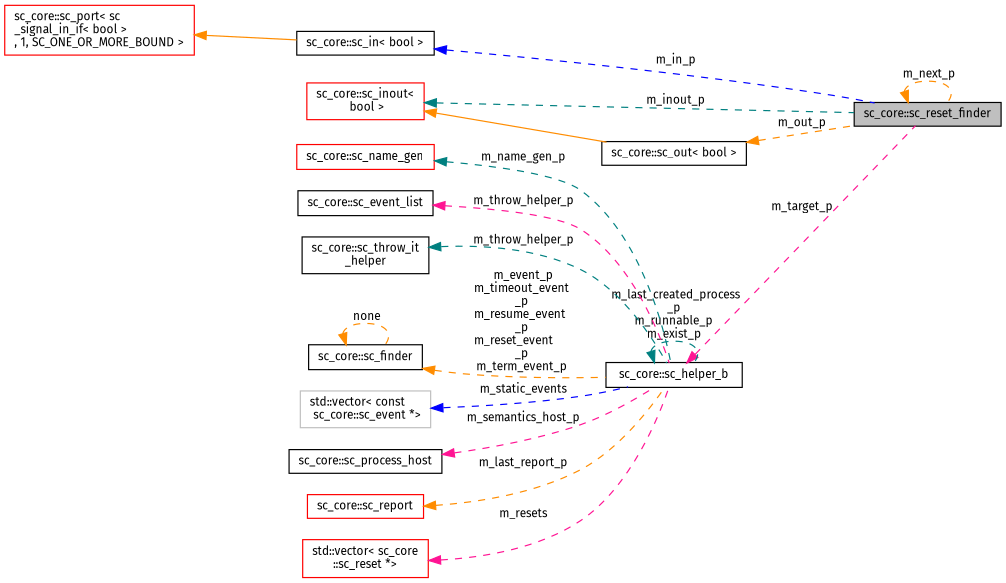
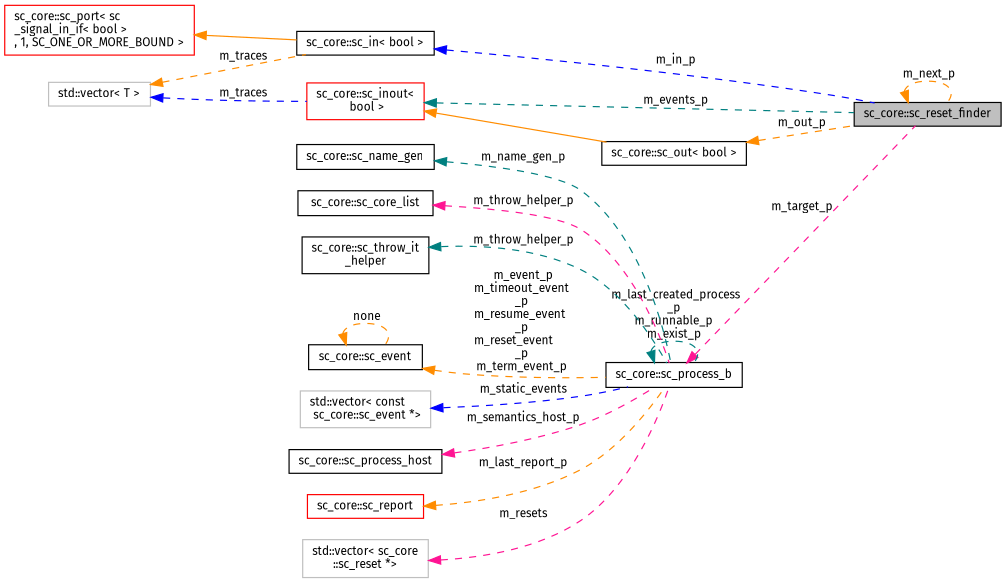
node "std::vector< T >": added
edge "sc_core::sc_reset_finder" -> "sc_core::sc_inout< bool >": label " m_inout_p" -> " m_events_p"
node "sc_core::sc_name_gen": color red -> black
node "sc_core::sc_event_list": label "sc_core::sc_event_list" -> "sc_core::sc_core_list"
node "sc_core::sc_finder": label "sc_core::sc_finder" -> "sc_core::sc_event"
node "sc_core::sc_helper_b": label "sc_core::sc_helper_b" -> "sc_core::sc_process_b"
node "std::vector< sc_core ::sc_reset *>": color red -> grey75
